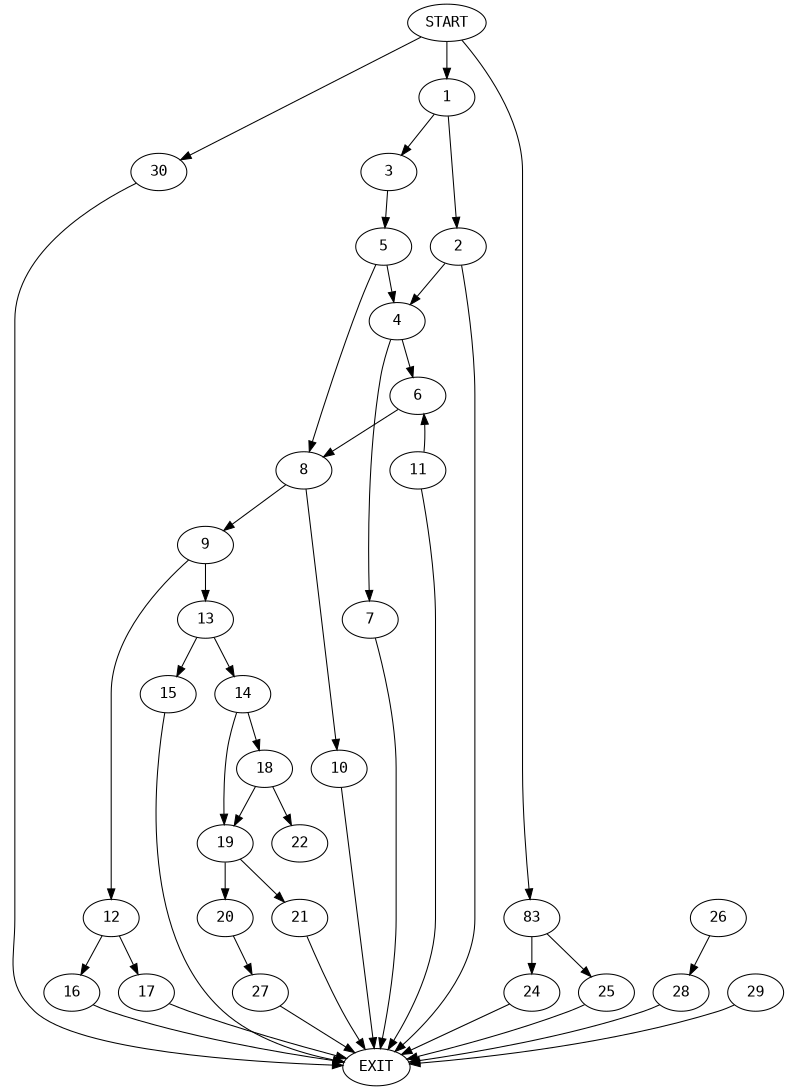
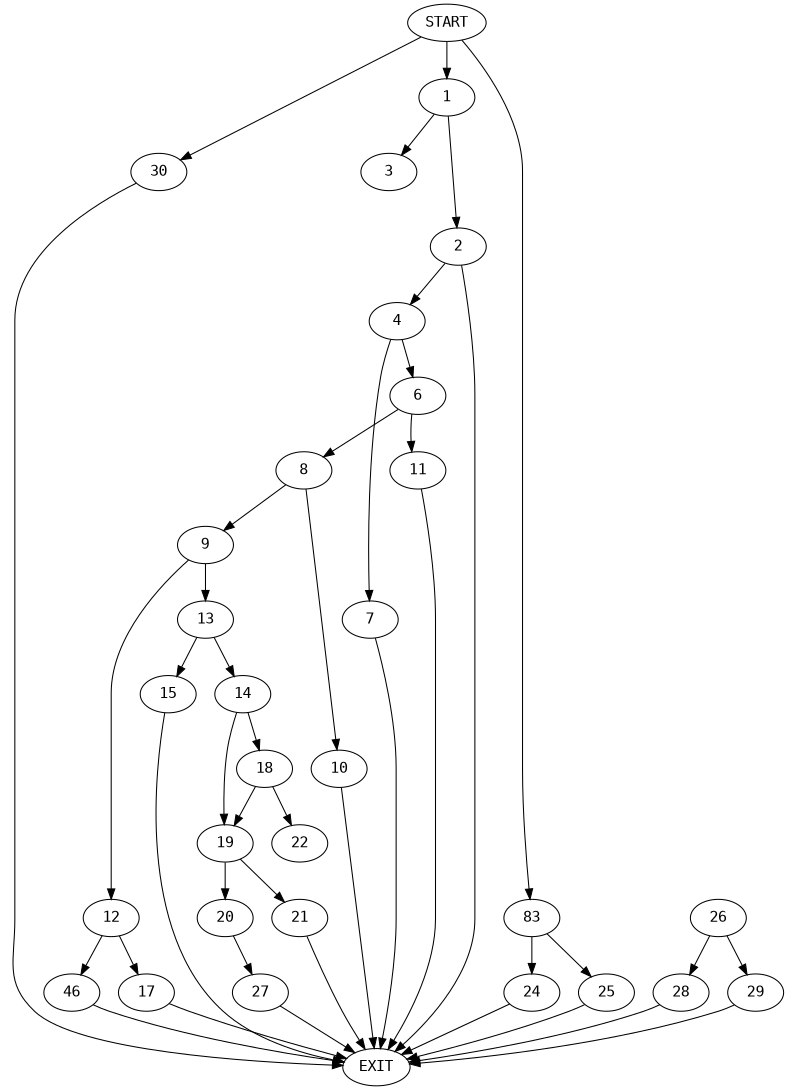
node "5": removed
edge "11" -> "6": reversed
edge "26" -> "29": added
node "16": label "16" -> "46"
